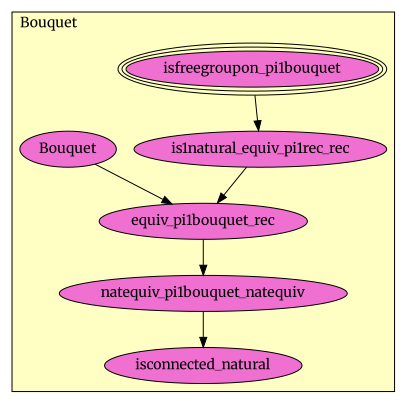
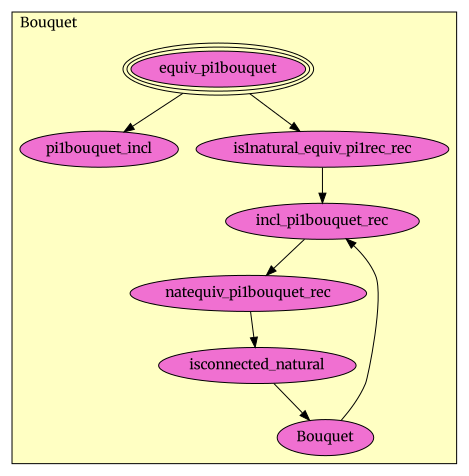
node "isfreegroupon_pi1bouquet": label "isfreegroupon_pi1bouquet" -> "equiv_pi1bouquet"
node "pi1bouquet_incl": added
node "equiv_pi1bouquet_rec": label "equiv_pi1bouquet_rec" -> "incl_pi1bouquet_rec"
node "natequiv_pi1bouquet_natequiv": label "natequiv_pi1bouquet_natequiv" -> "natequiv_pi1bouquet_rec"
edge "isconnected_natural" -> "Bouquet": added
